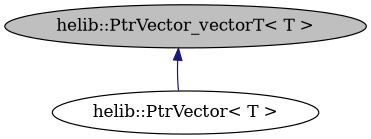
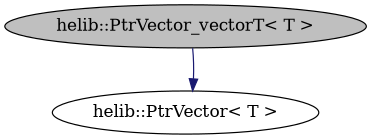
edge "helib::PtrVector< T >" -> "helib::PtrVector_vectorT< T >": reversed
